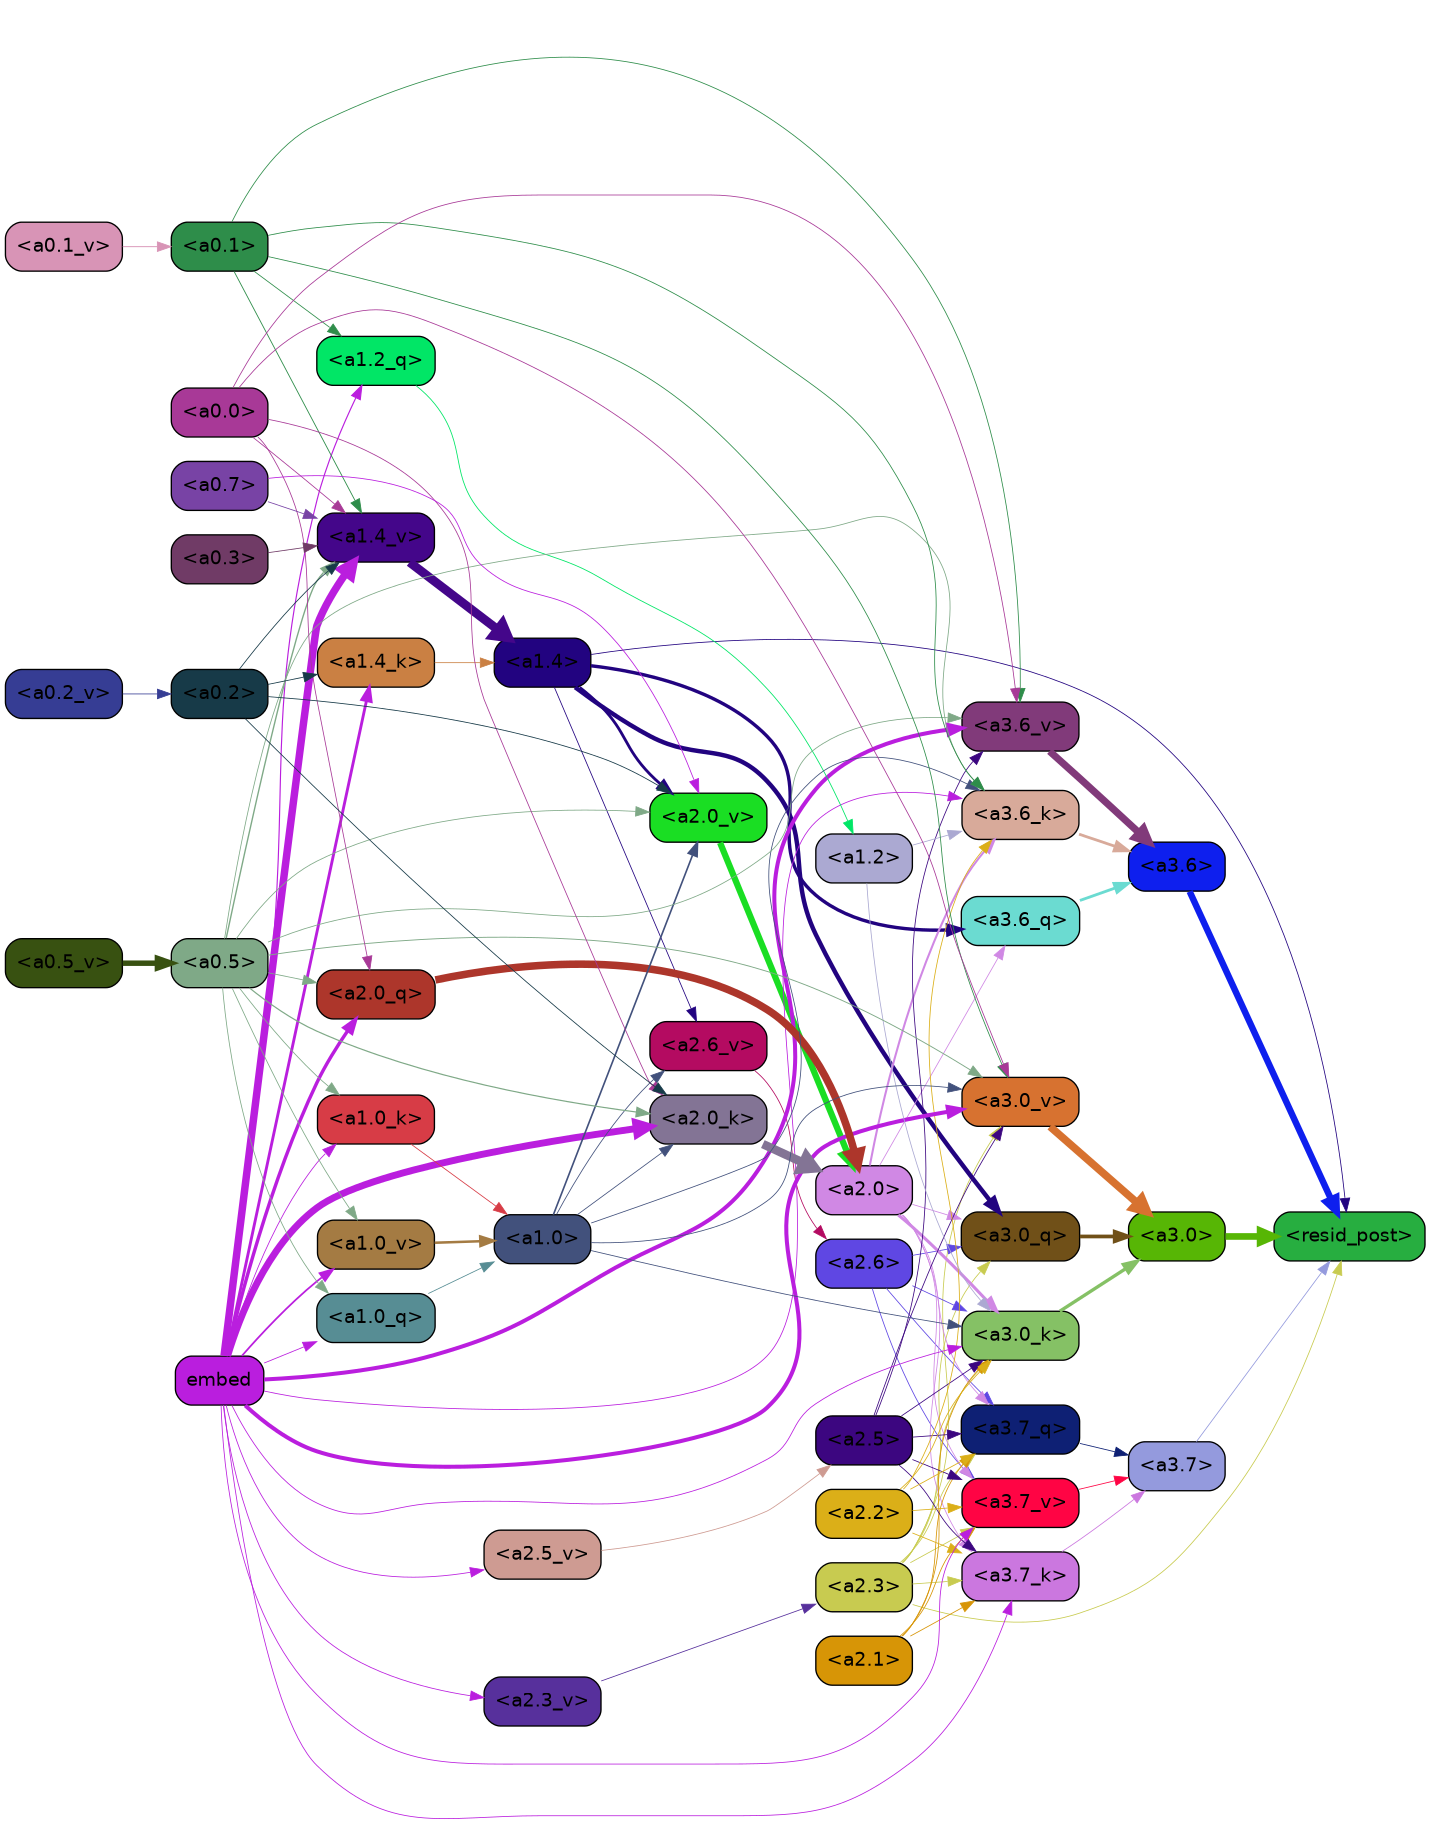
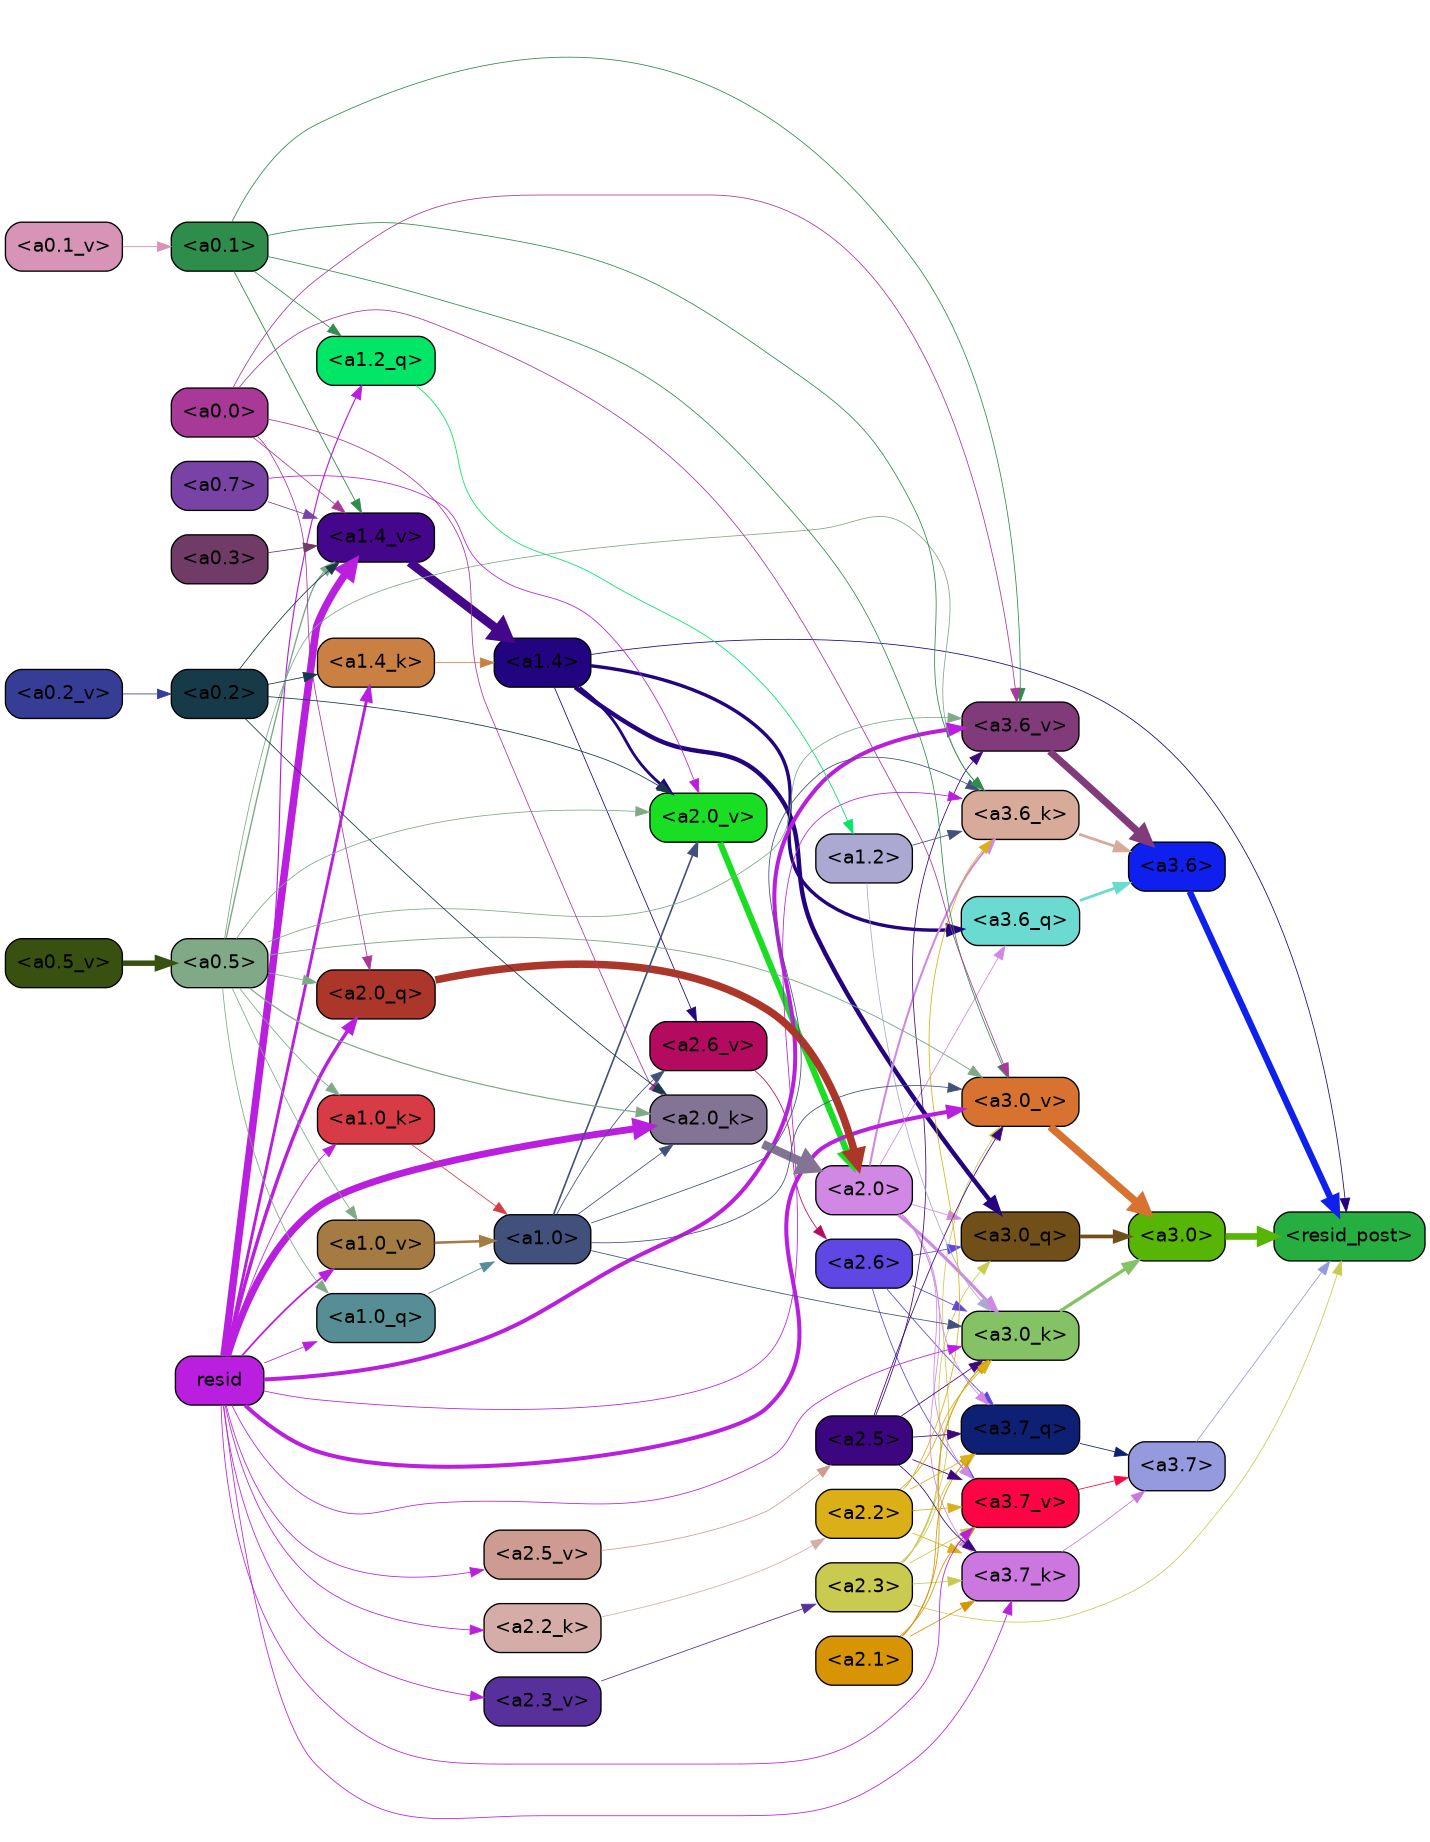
edge "<a1.2>" -> "<a3.6_k>": color #aba9d2 -> #42517c
node "embed": label "embed" -> "resid"
node "<a2.2_k>": added
